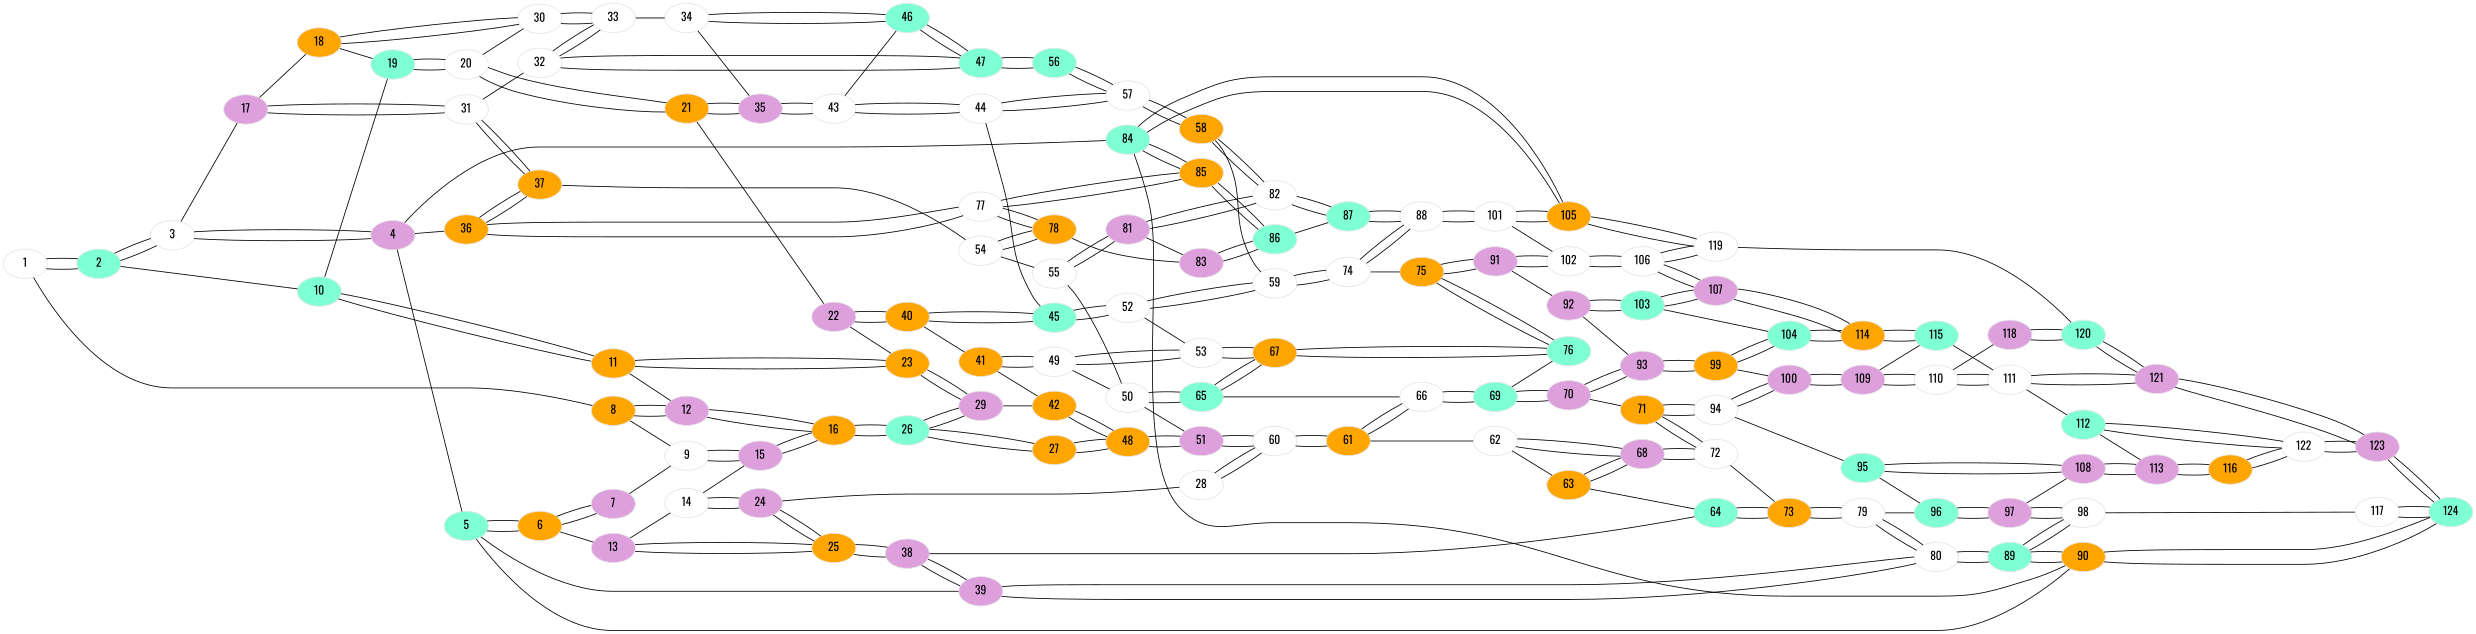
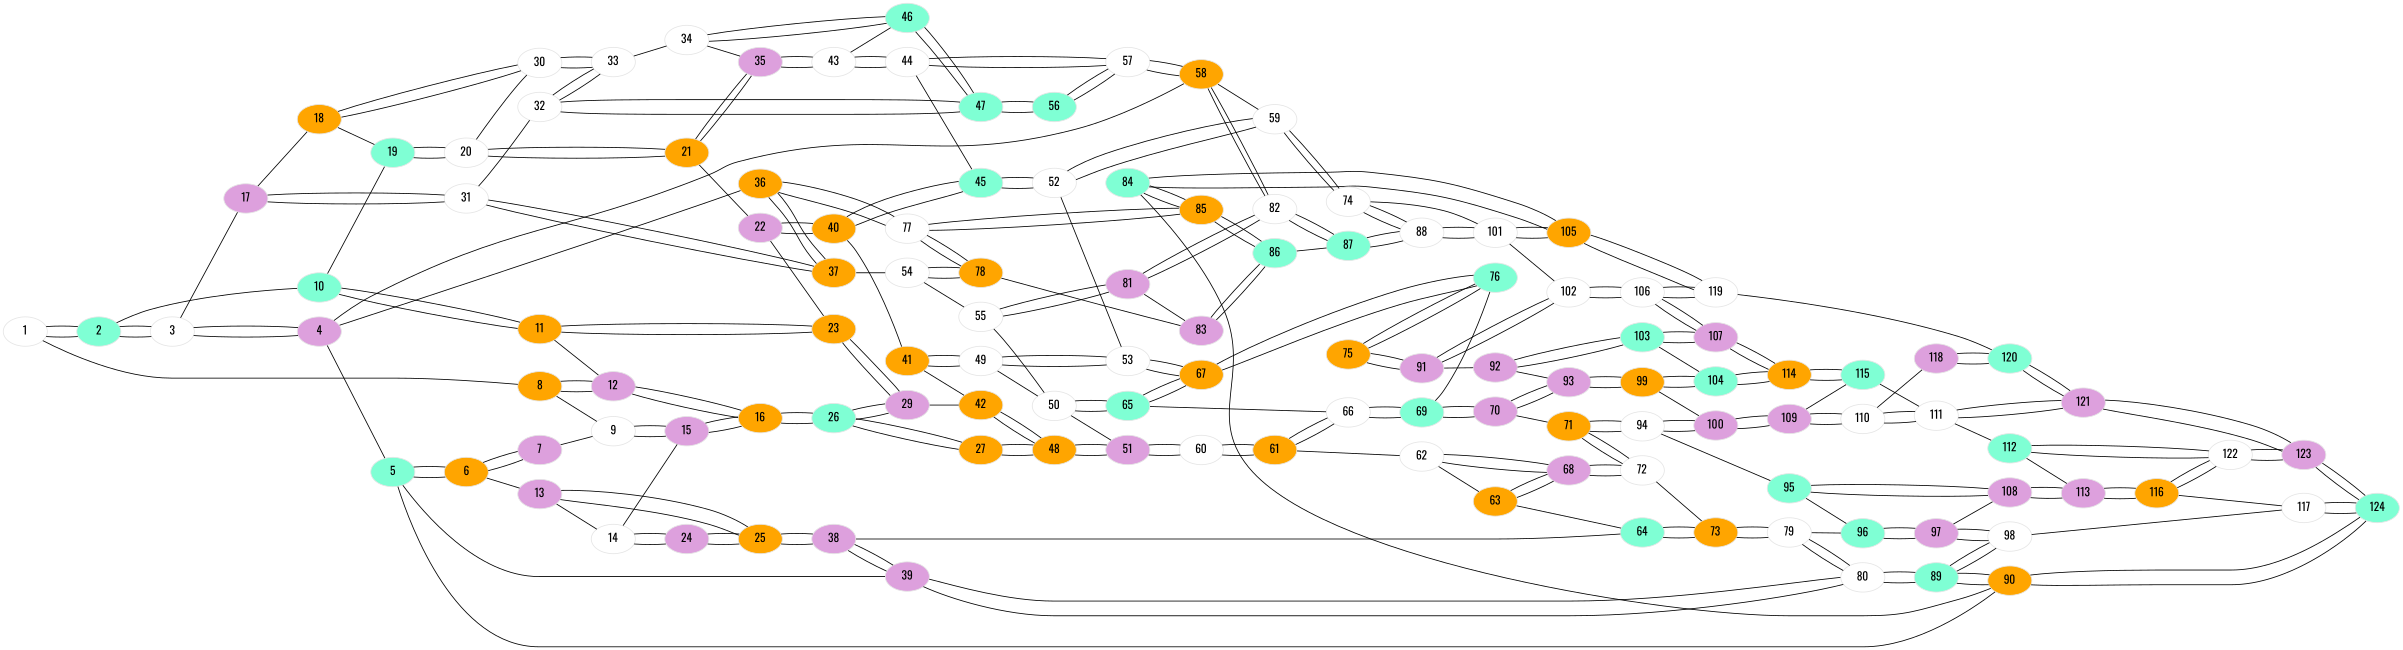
edge "84" -- "4": now "58" -- "4"
edge "74" -- "75": now "74" -- "101"
node "28": removed
edge "116" -- "117": added
